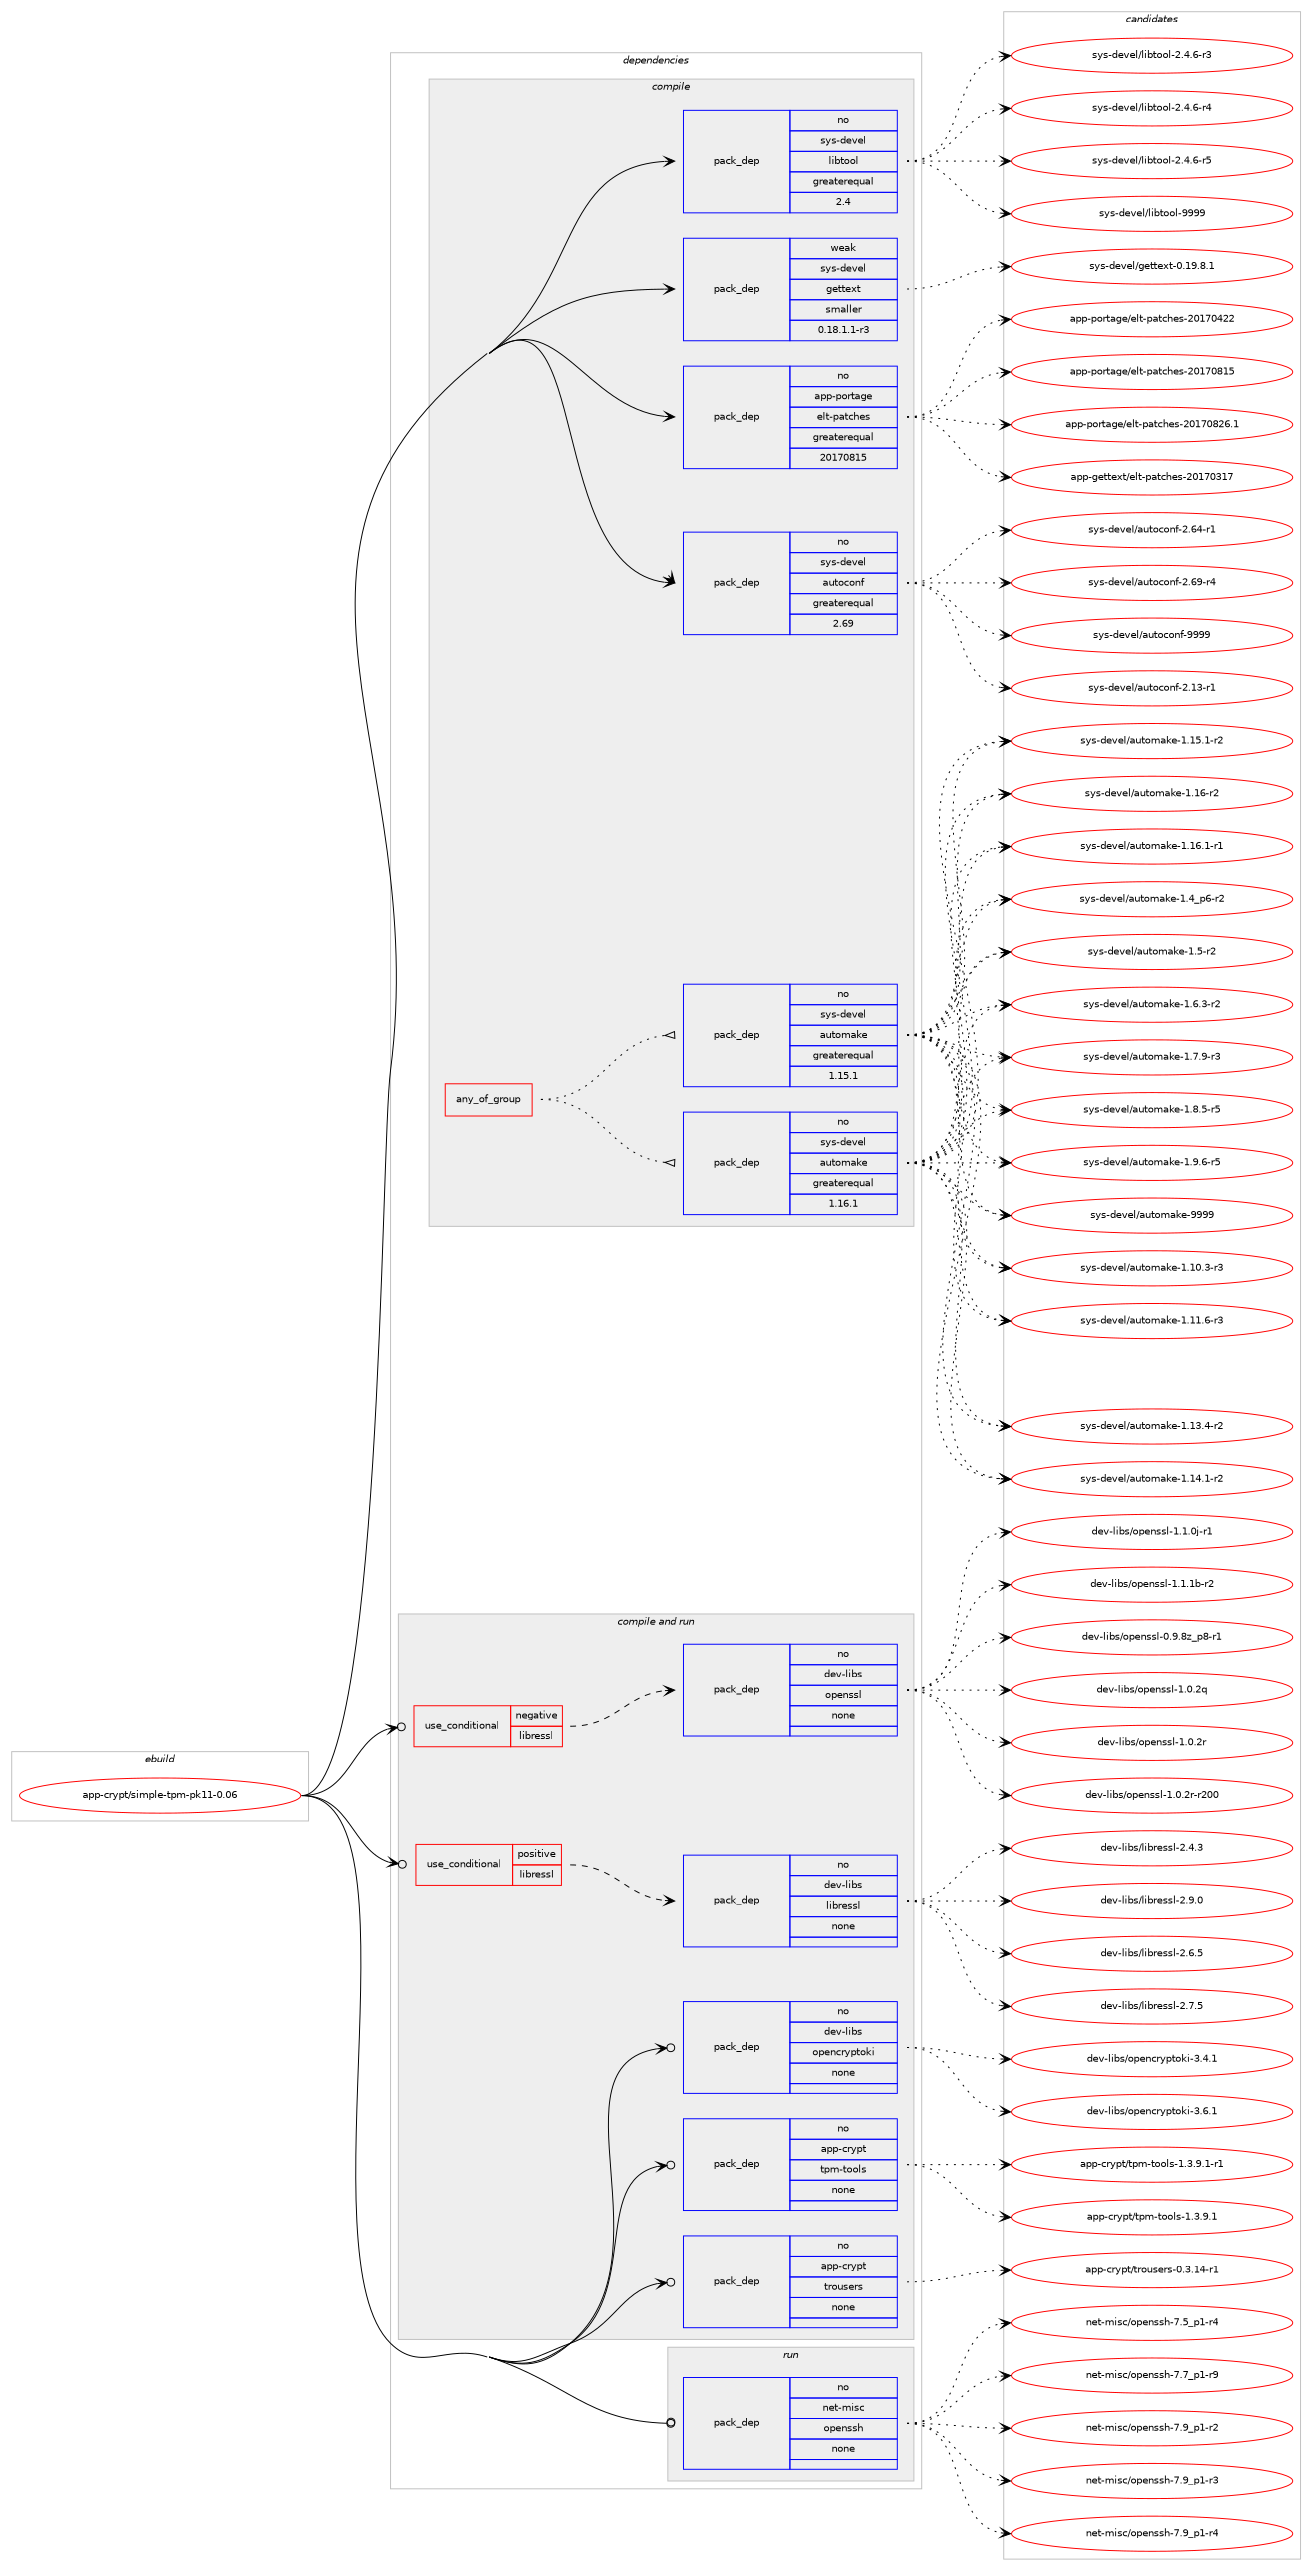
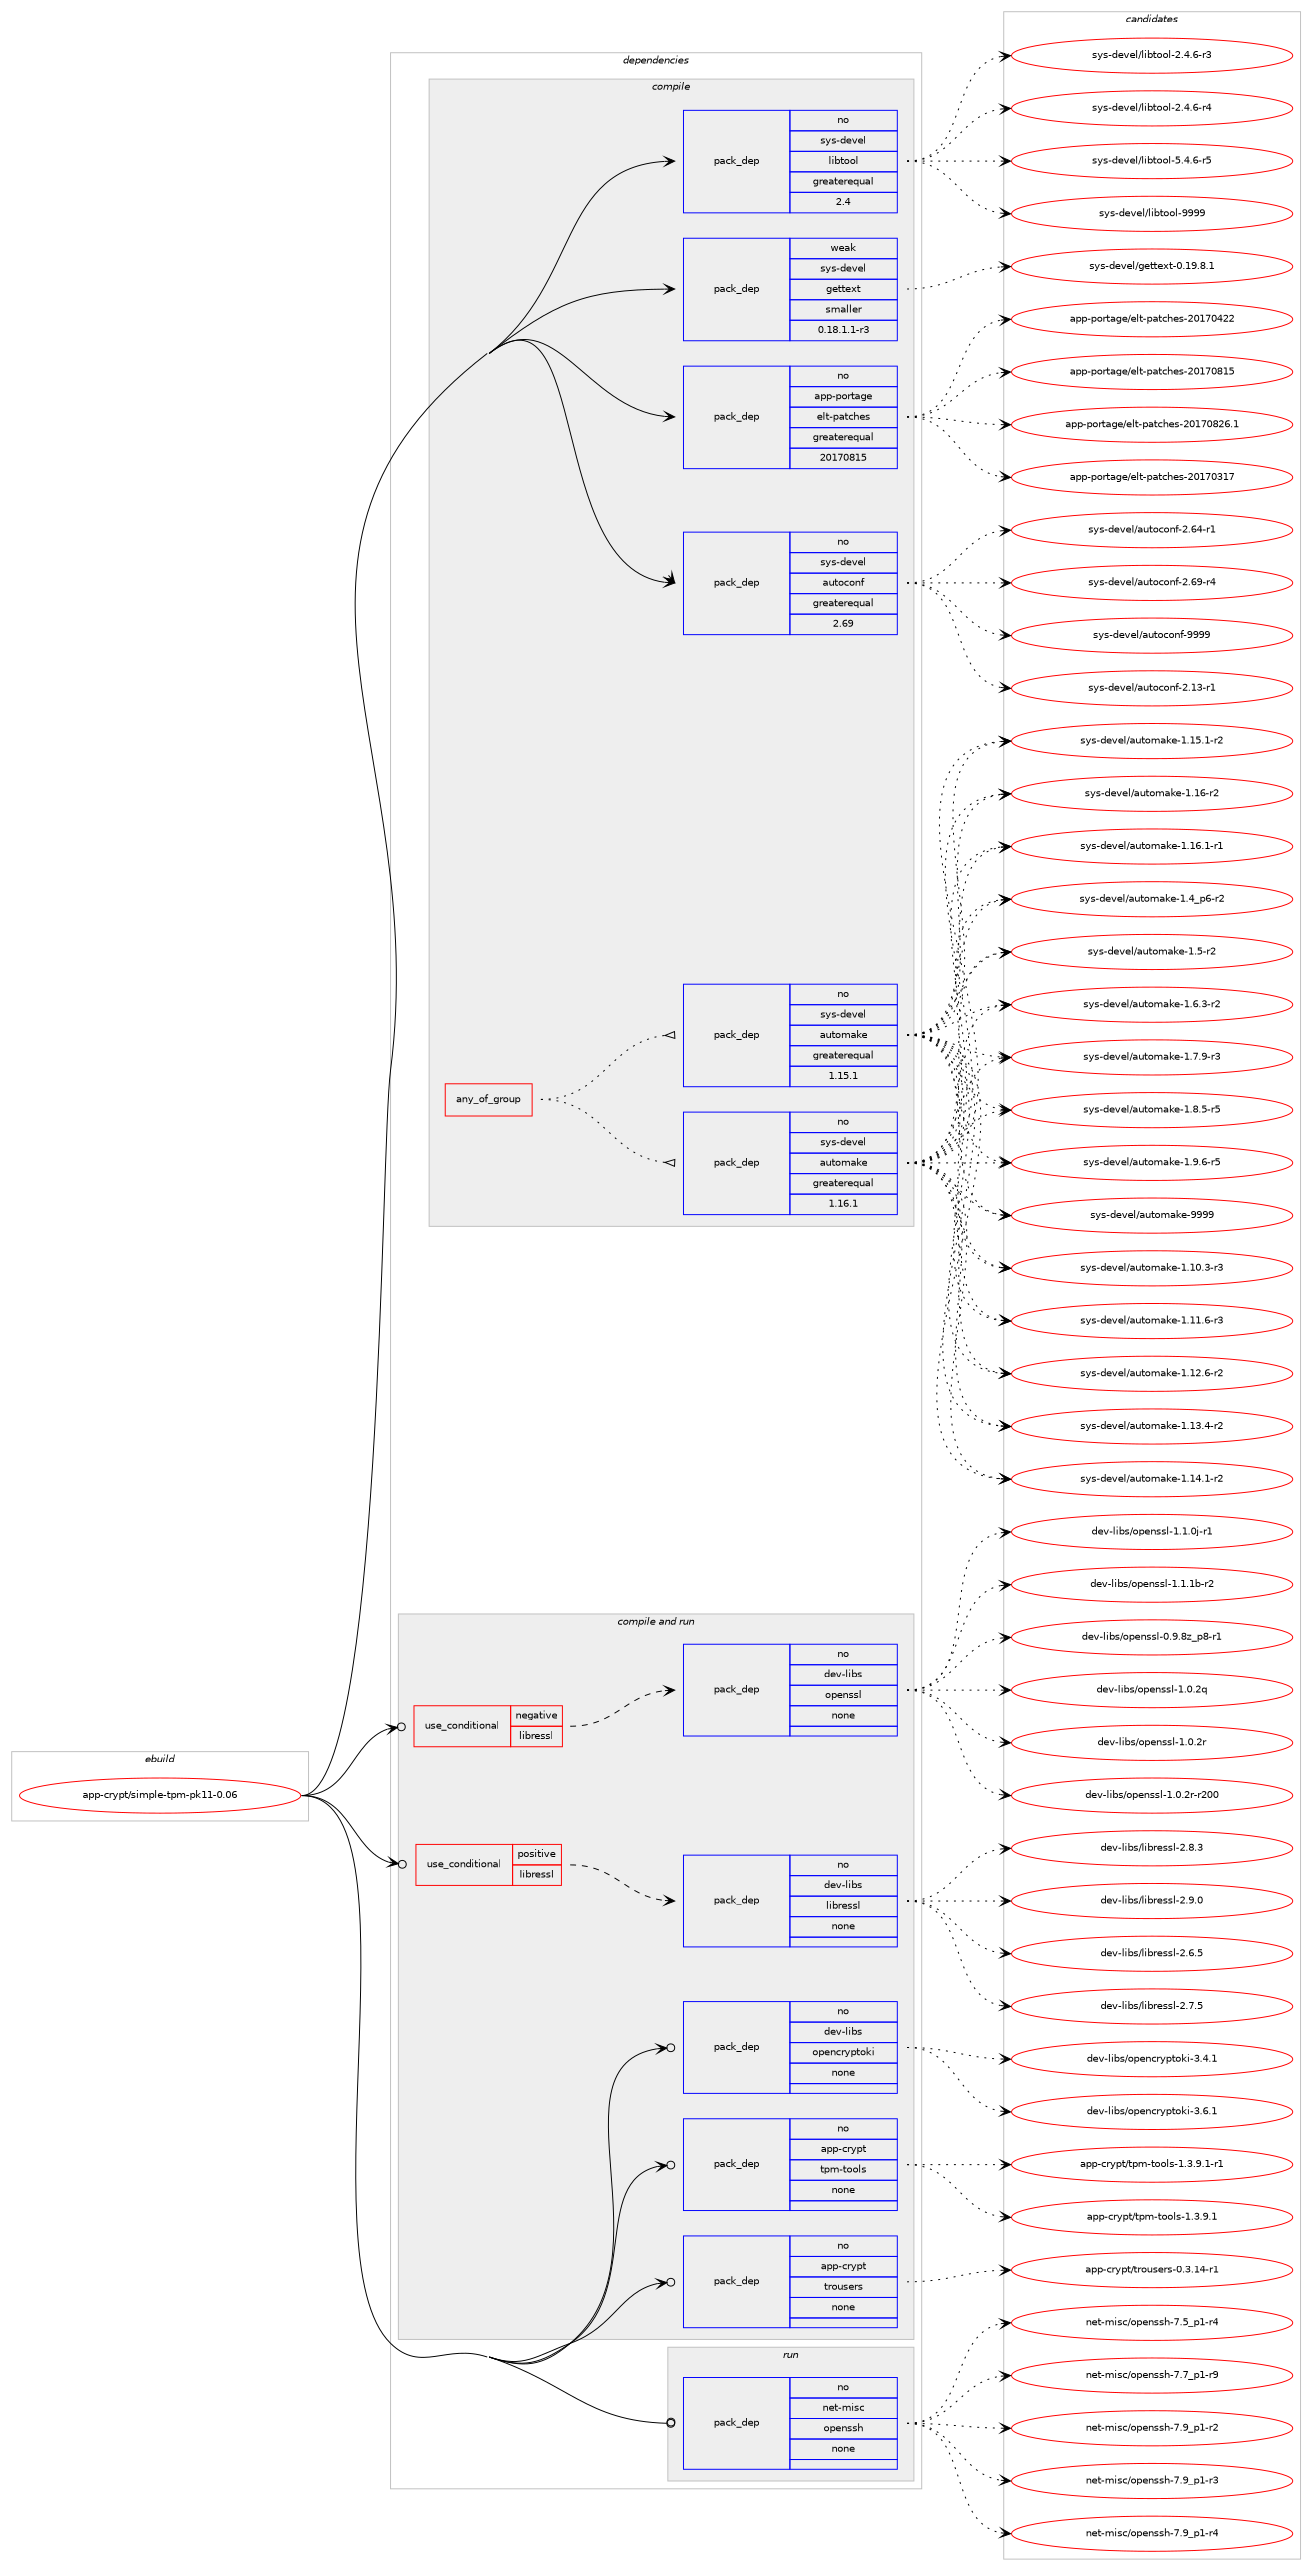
node "sys-devel/libtool-2.4.6-r5": label "sys-devel/libtool-2.4.6-r5" -> "sys-devel/libtool-5.4.6-r5"
node "app-gettext/elt-patches-20170317": label "app-gettext/elt-patches-20170317" -> "app-portage/elt-patches-20170317"
node "sys-devel/automake-1.12.6-r2": added
node "dev-libs/libressl-2.4.3": label "dev-libs/libressl-2.4.3" -> "dev-libs/libressl-2.8.3"
